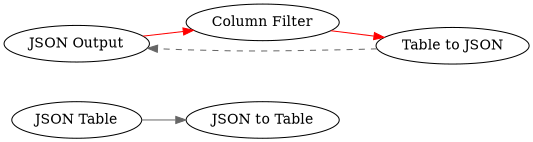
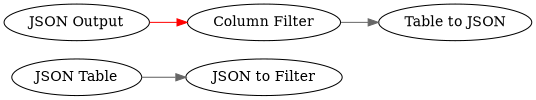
edge "Column Filter" -> "Table to JSON": color red -> gray40
edge "Table to JSON" -> "JSON Output": removed
node "JSON to Table": label "JSON to Table" -> "JSON to Filter"
